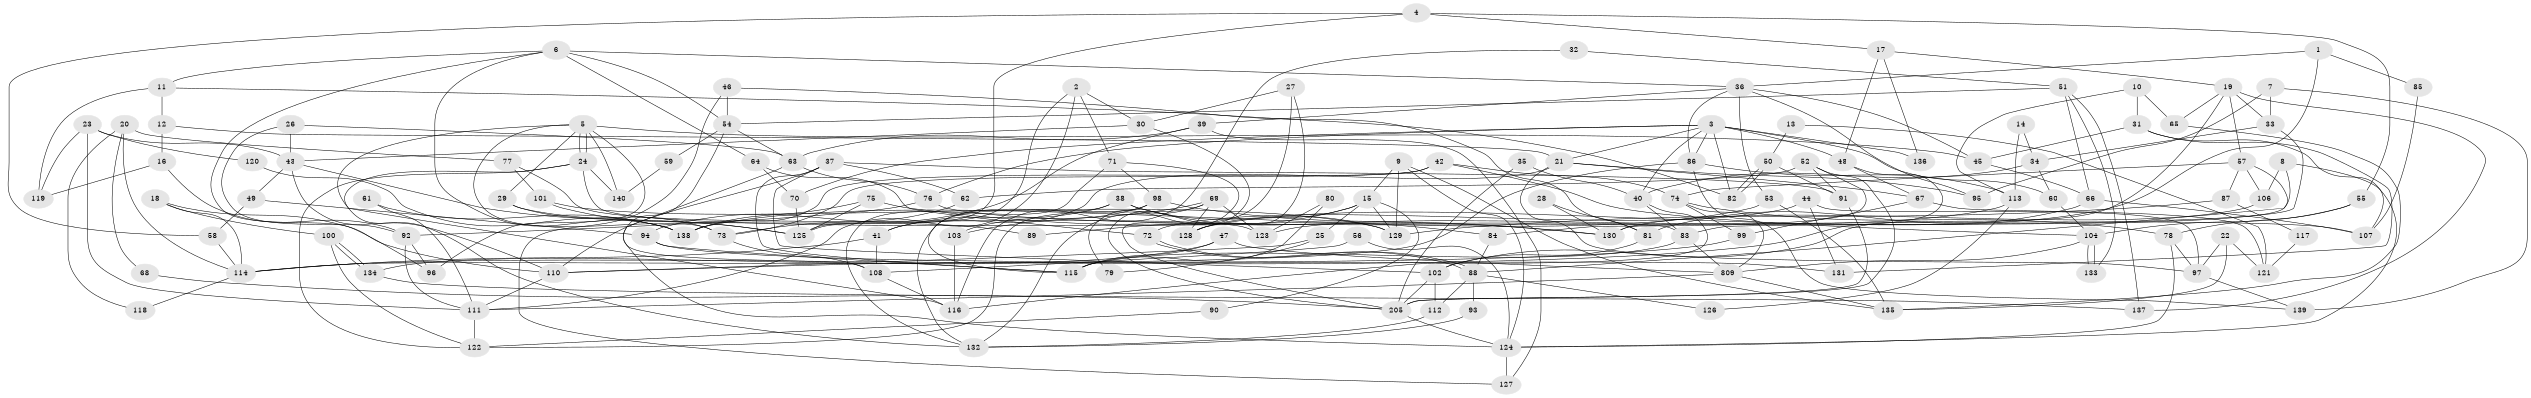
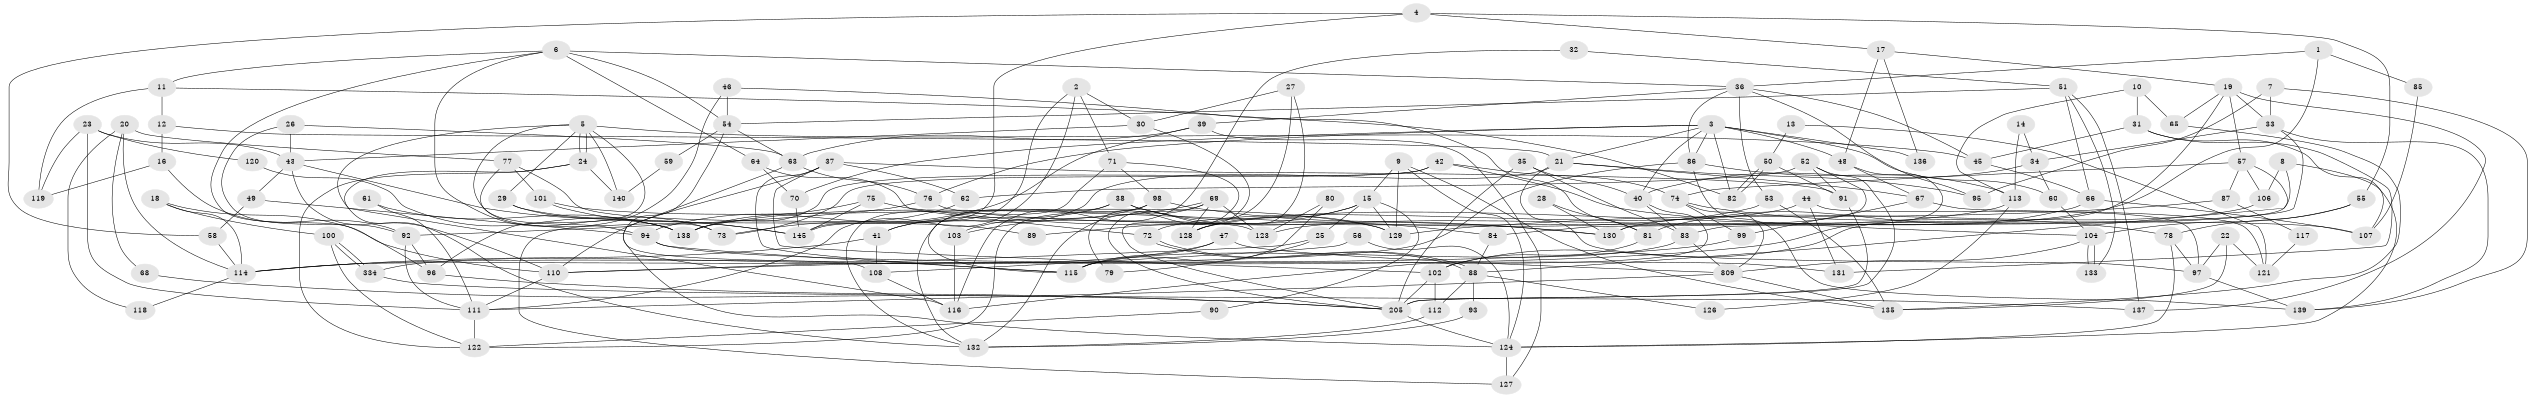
edge "33" -- "139": added
edge "77" -- "94": added
edge "24" -- "83": now "35" -- "83"
node "125": label "125" -> "145"
edge "73" -- "108": removed
node "134": label "134" -> "334"
edge "96" -- "205": added
